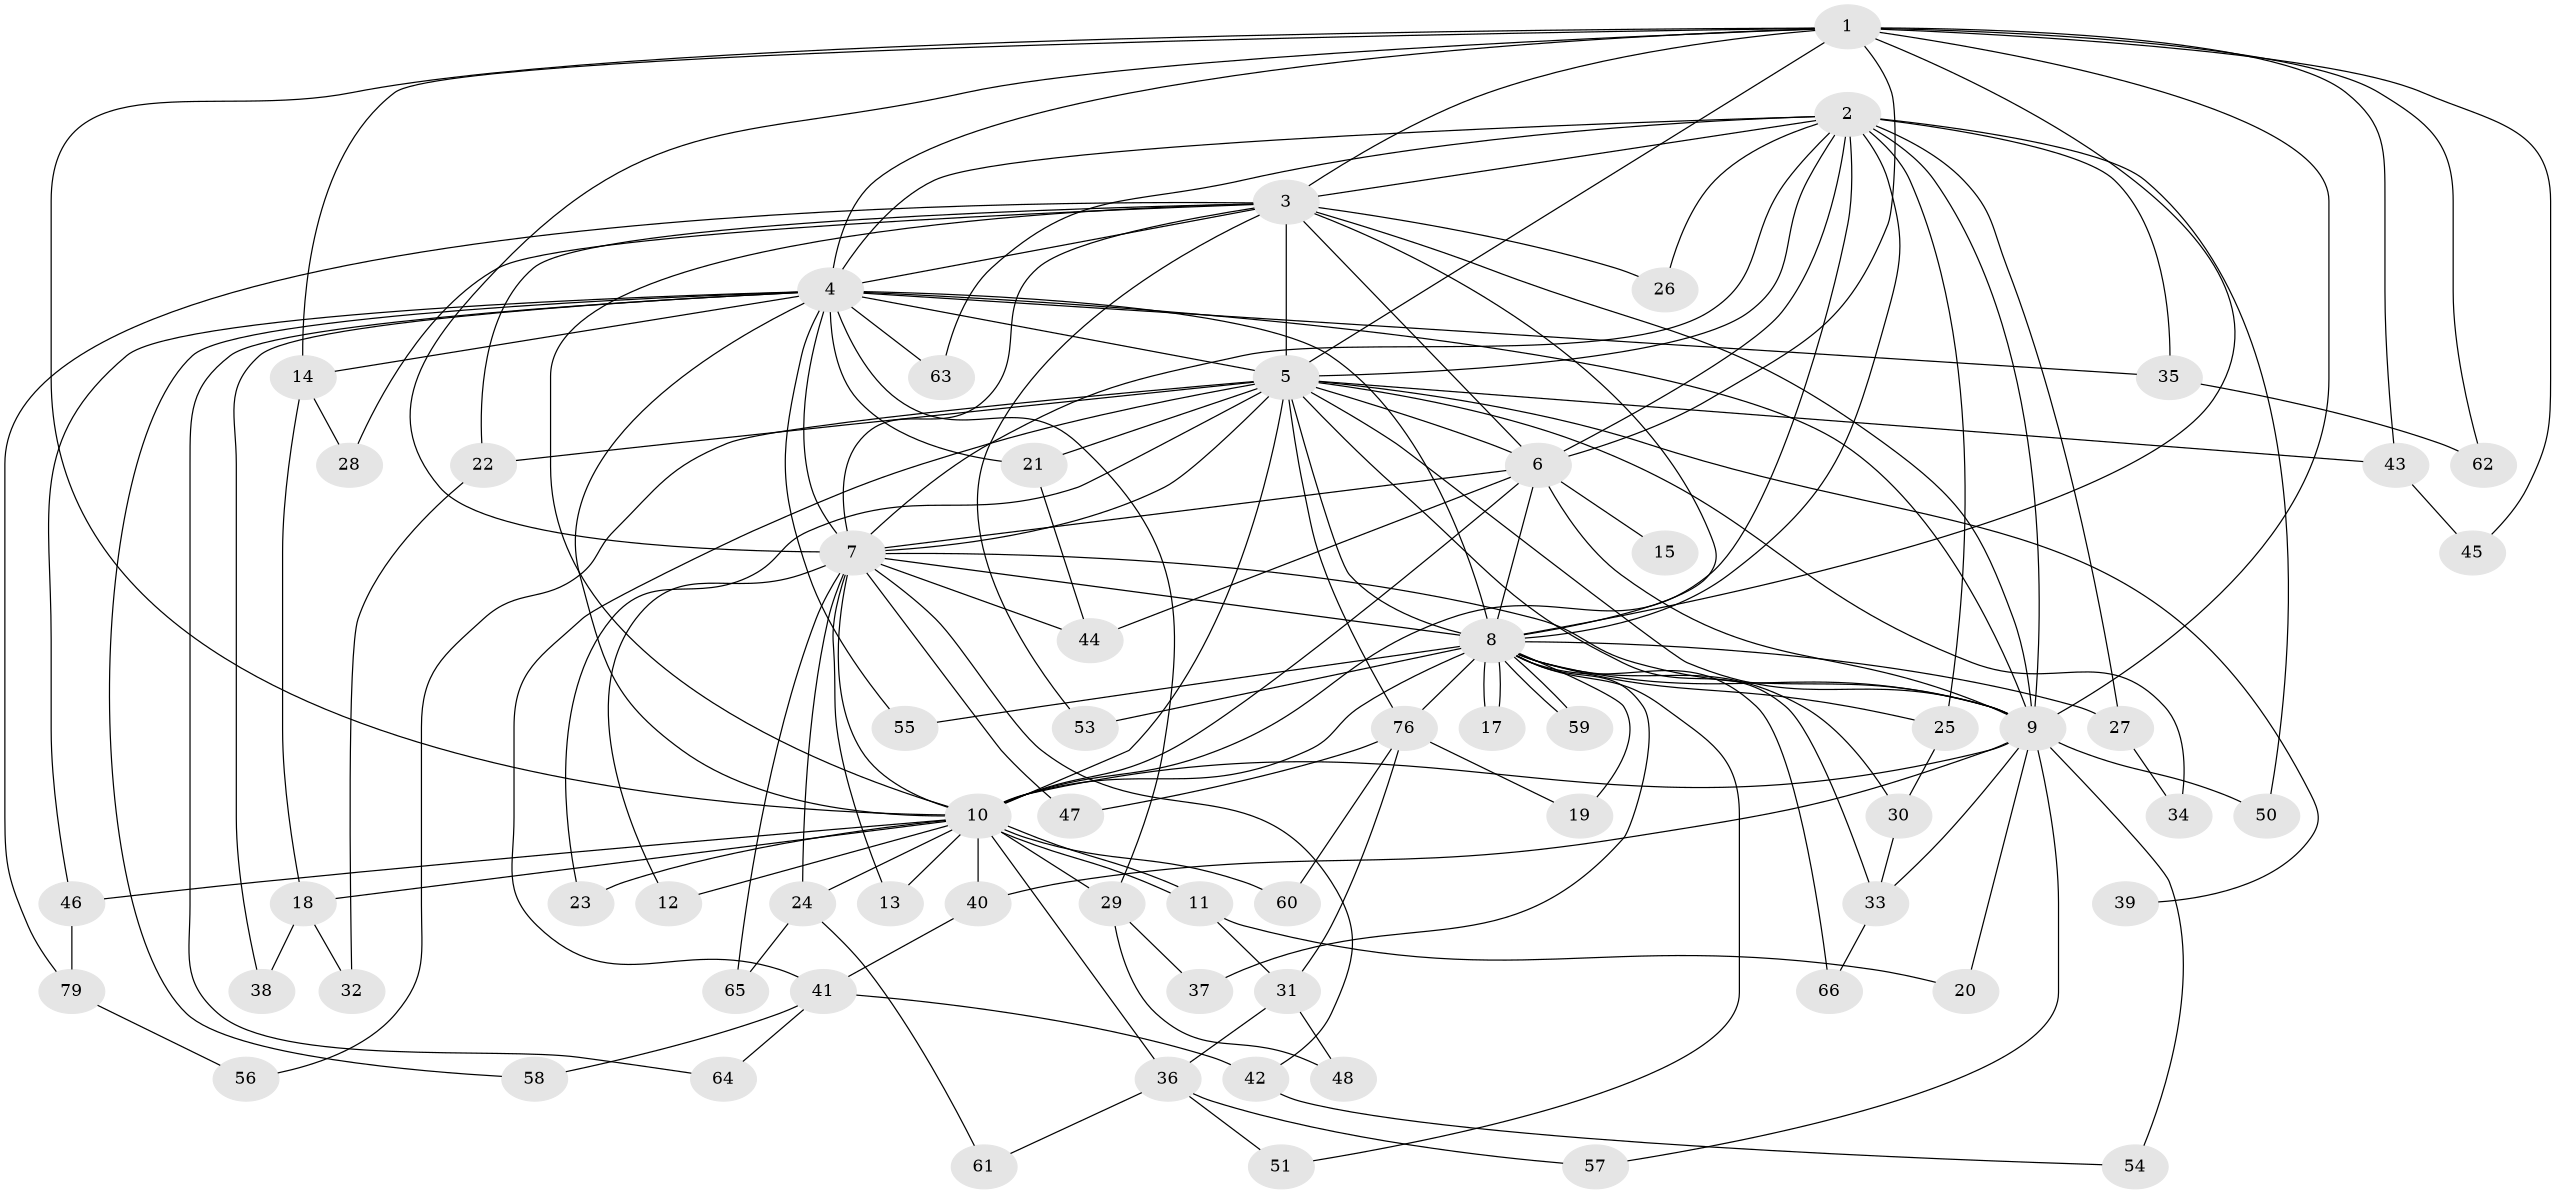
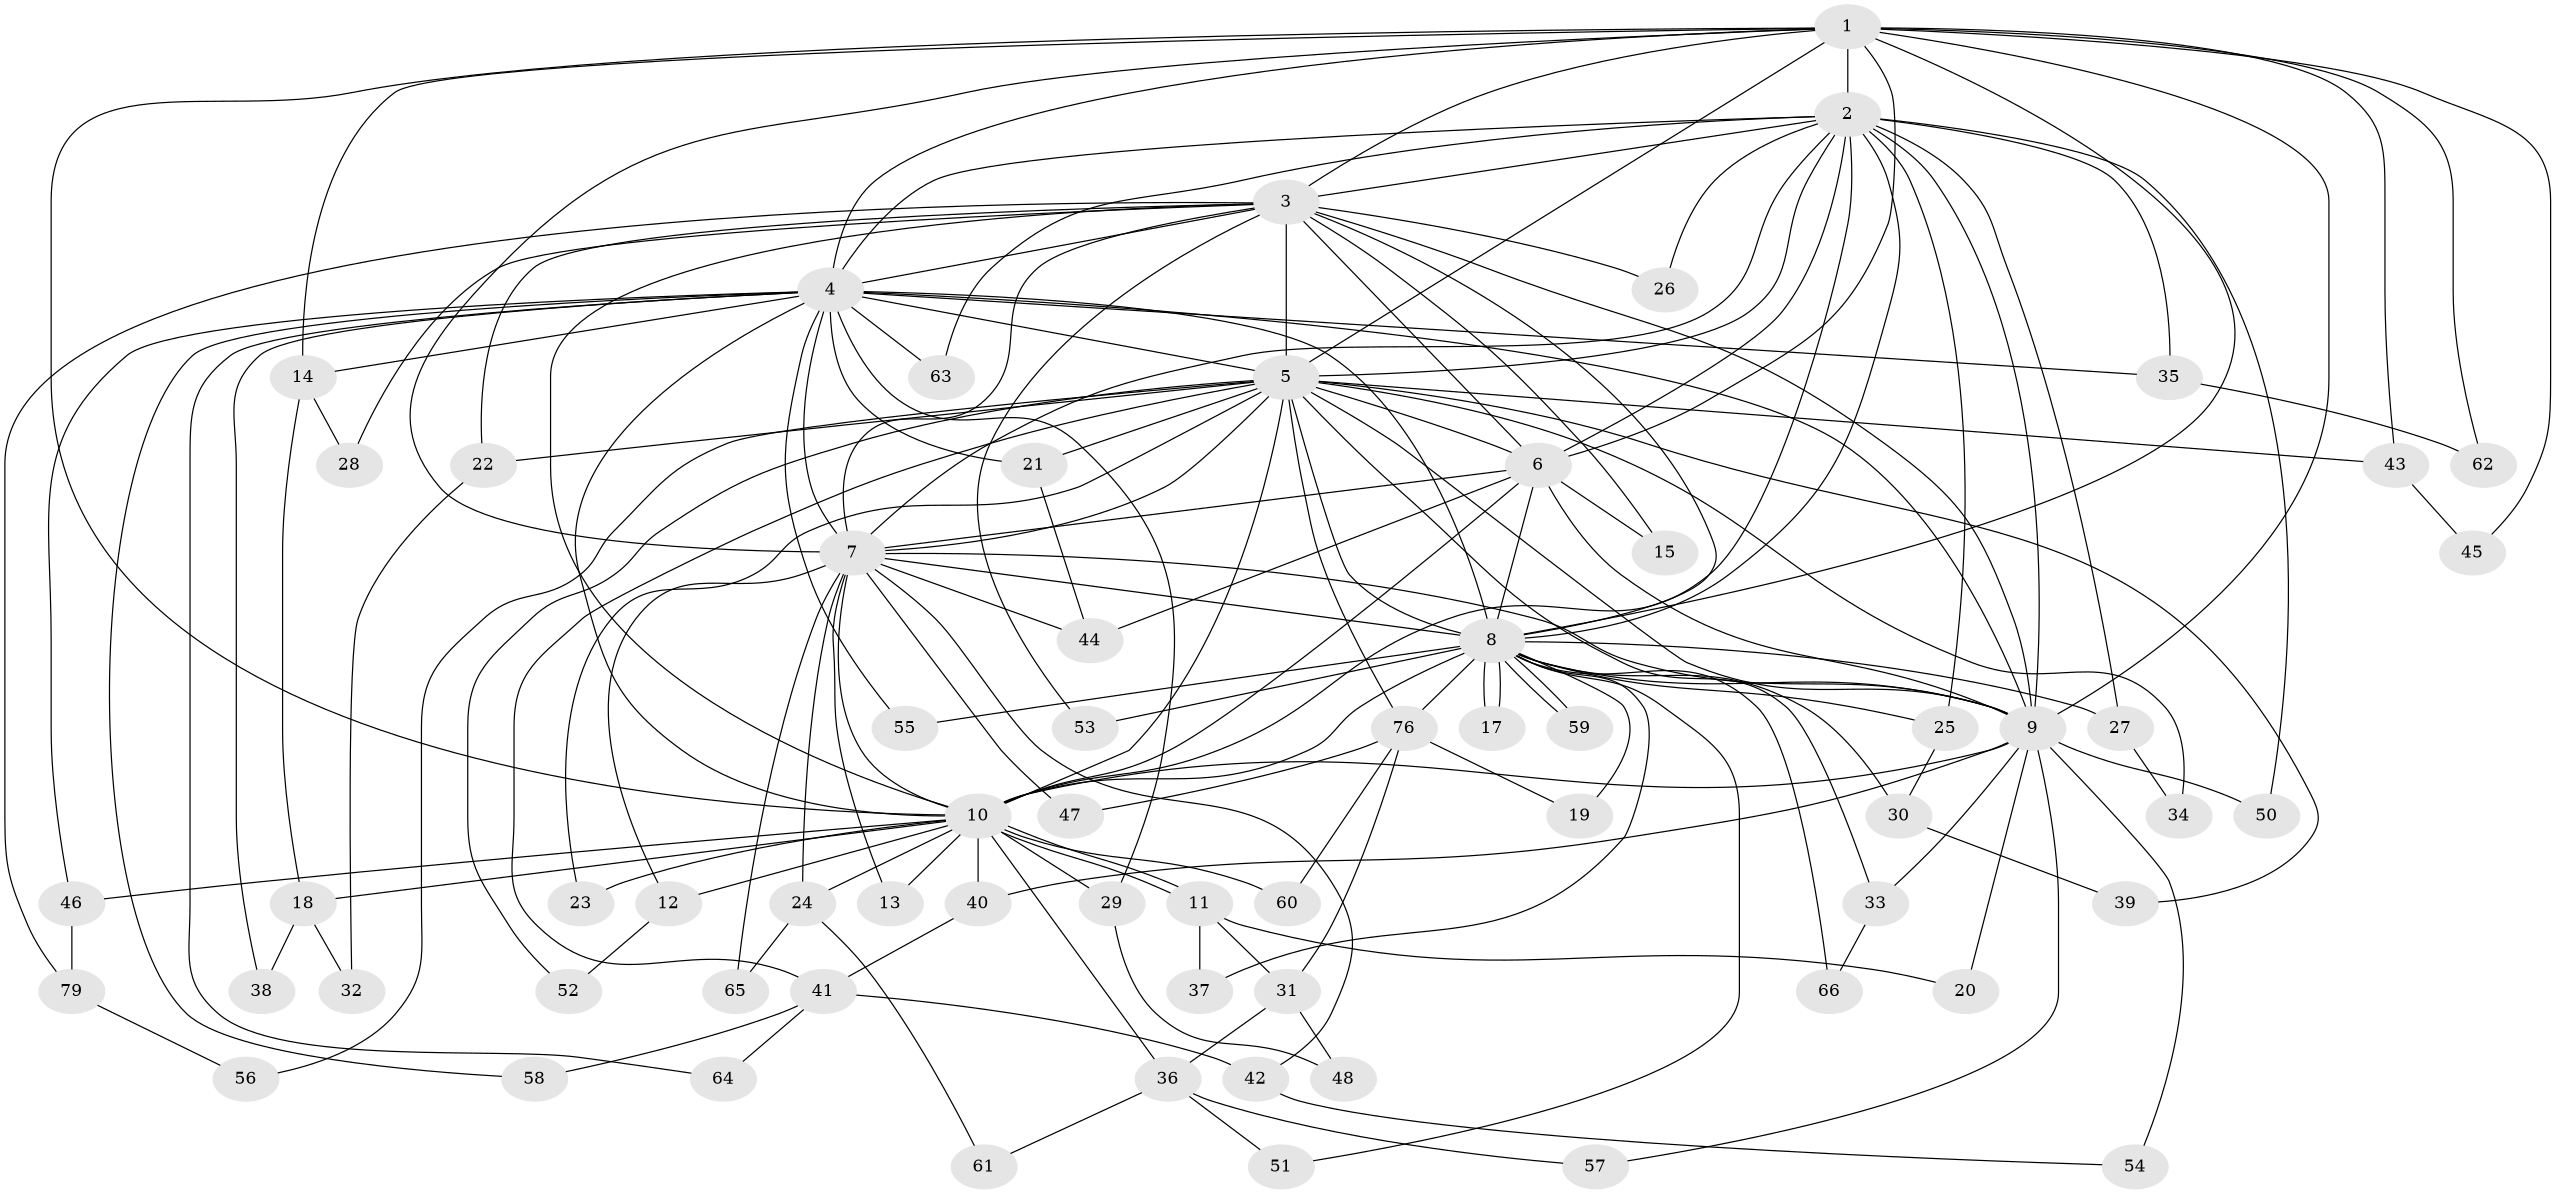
edge "1" -- "2": added
edge "3" -- "15": added
edge "30" -- "33": now "30" -- "39"
edge "29" -- "37": now "11" -- "37"
node "52": added
